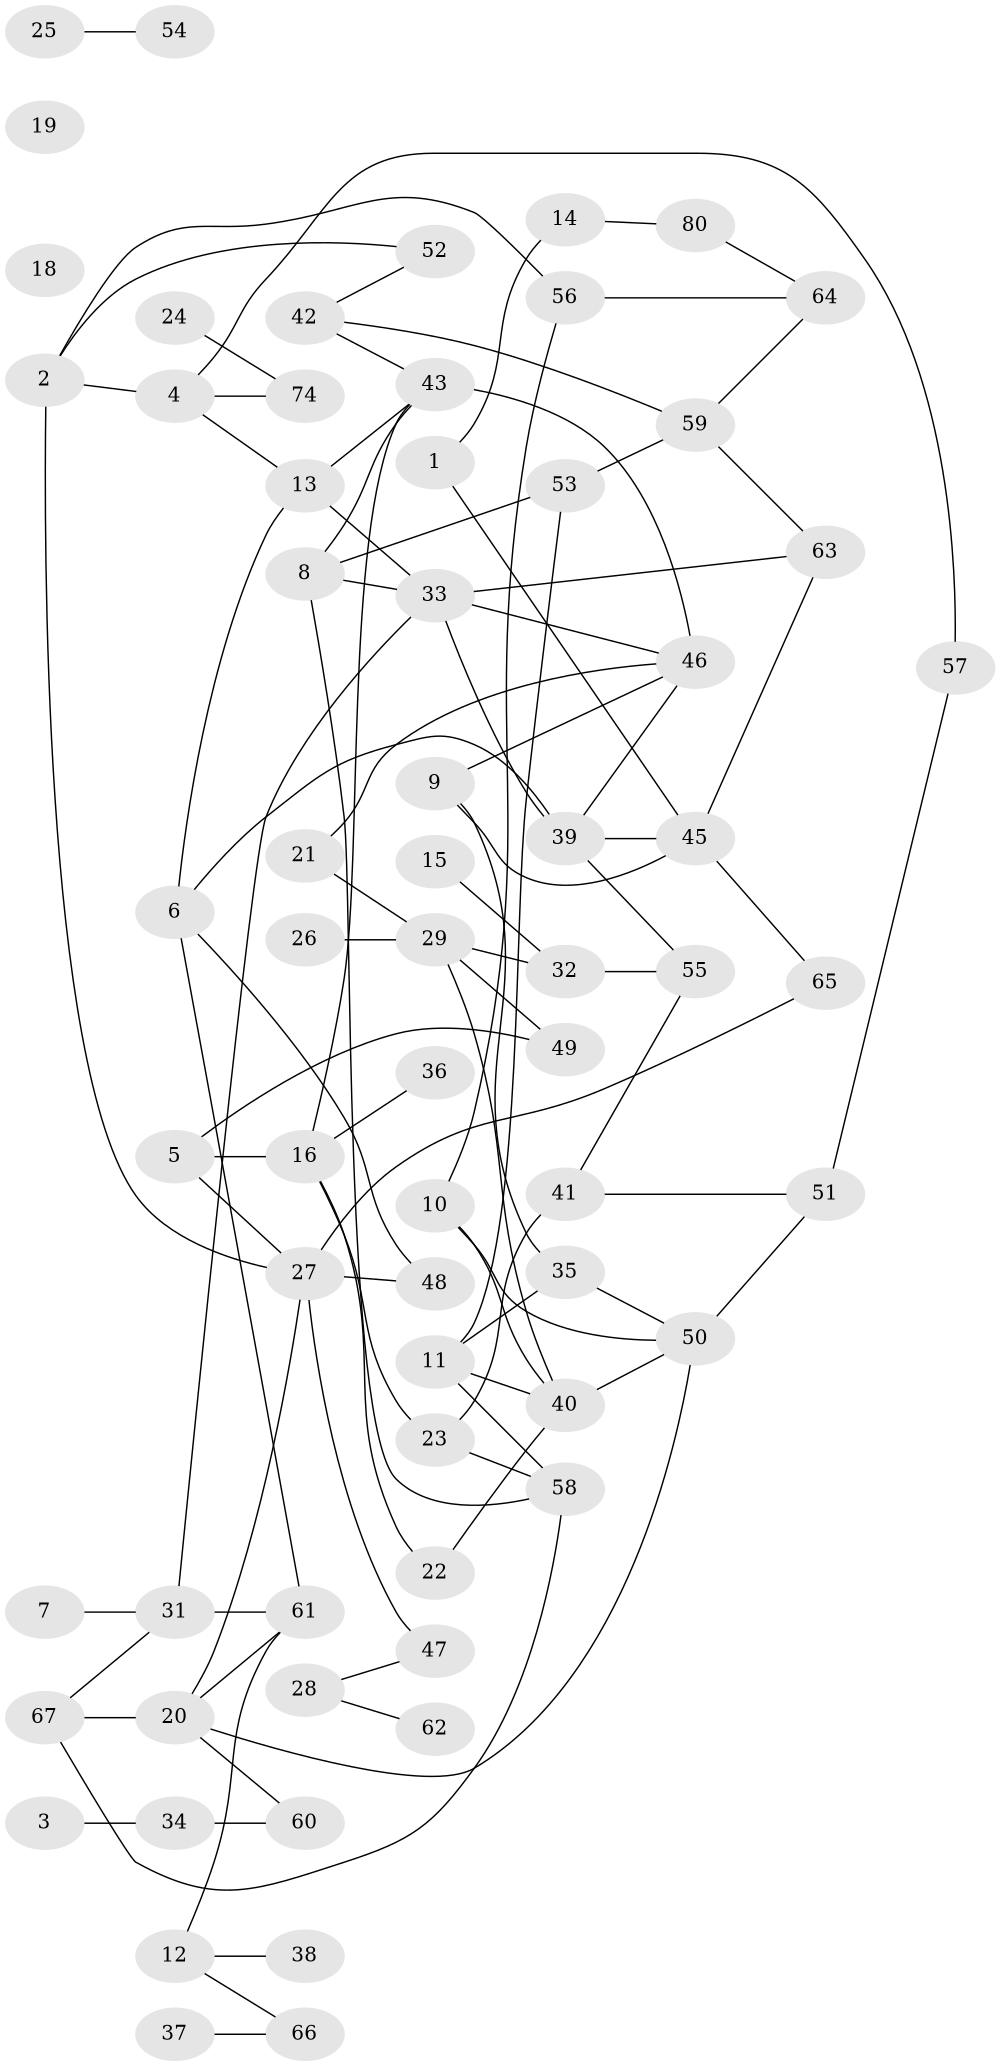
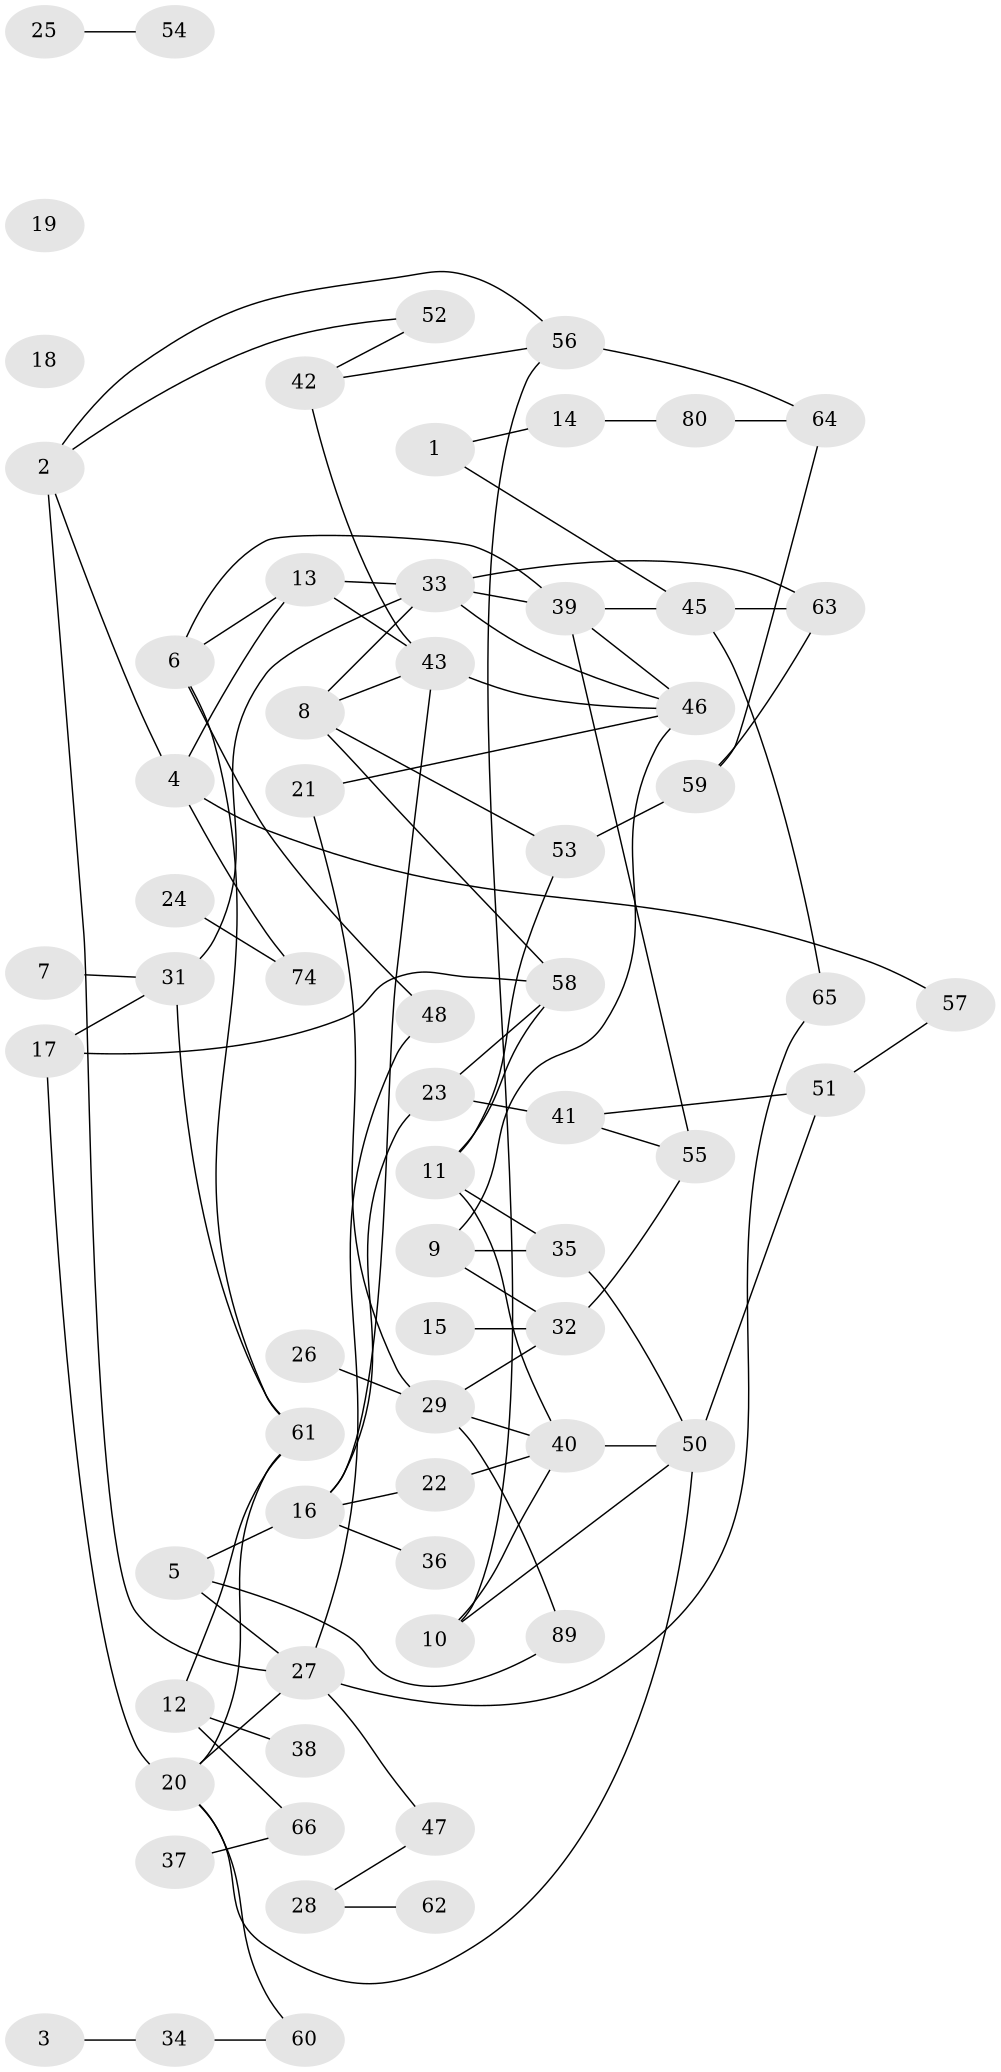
edge "42" -- "59": now "42" -- "56"
edge "9" -- "45": now "9" -- "32"
node "49": label "49" -> "89"
node "67": label "67" -> "17"
